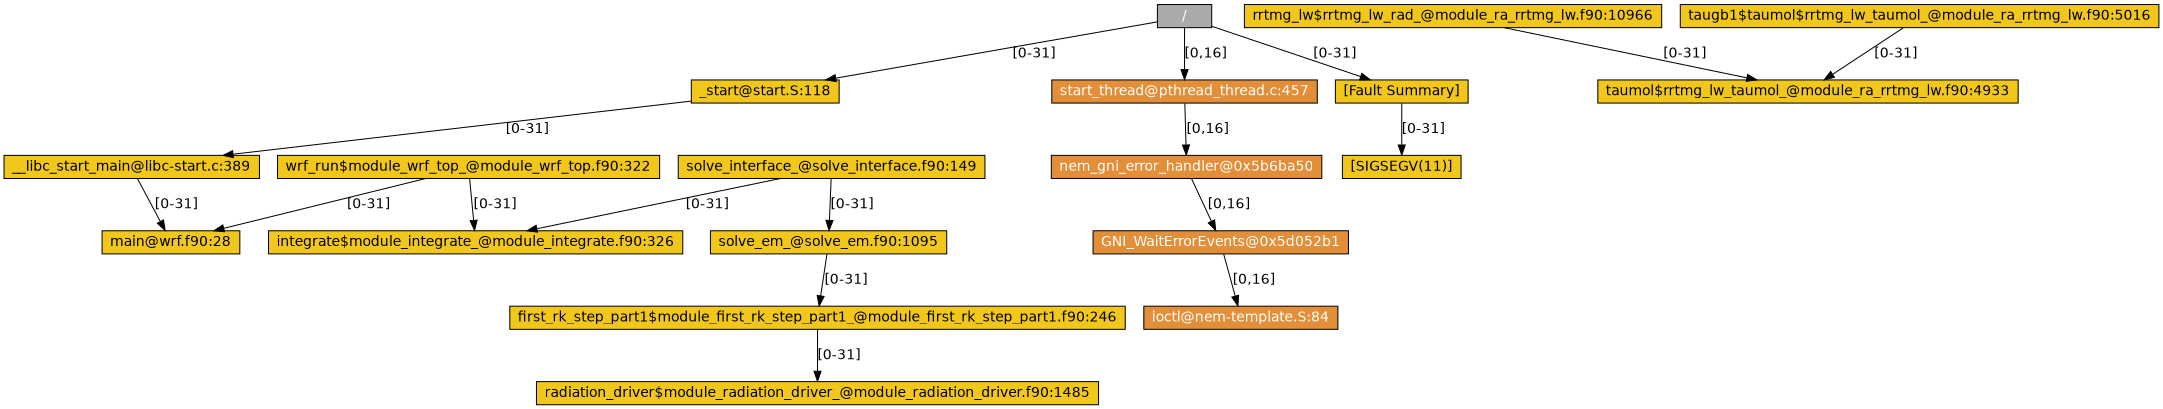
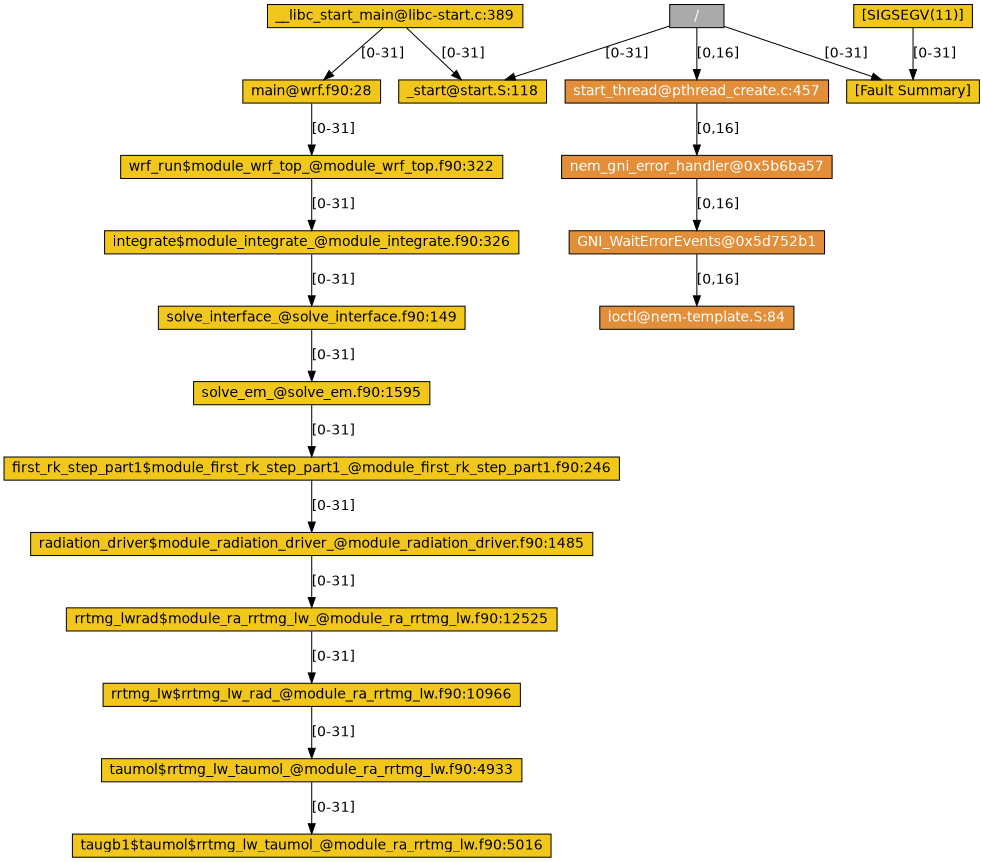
edge "taugb1$taumol$rrtmg_lw_taumol_@module_ra_rrtmg_lw.f90:5016" -> "taumol$rrtmg_lw_taumol_@module_ra_rrtmg_lw.f90:4933": reversed
node "start_thread@pthread_thread.c:457": label "start_thread@pthread_thread.c:457" -> "start_thread@pthread_create.c:457"
edge "[Fault Summary]" -> "[SIGSEGV(11)]": reversed
edge "_start@start.S:118" -> "__libc_start_main@libc-start.c:389": reversed
node "nem_gni_error_handler@0x5b6ba50": label "nem_gni_error_handler@0x5b6ba50" -> "nem_gni_error_handler@0x5b6ba57"
edge "wrf_run$module_wrf_top_@module_wrf_top.f90:322" -> "main@wrf.f90:28": reversed
edge "solve_interface_@solve_interface.f90:149" -> "integrate$module_integrate_@module_integrate.f90:326": reversed
node "solve_em_@solve_em.f90:1095": label "solve_em_@solve_em.f90:1095" -> "solve_em_@solve_em.f90:1595"
node "GNI_WaitErrorEvents@0x5d052b1": label "GNI_WaitErrorEvents@0x5d052b1" -> "GNI_WaitErrorEvents@0x5d752b1"
node "rrtmg_lwrad$module_ra_rrtmg_lw_@module_ra_rrtmg_lw.f90:12525": added
